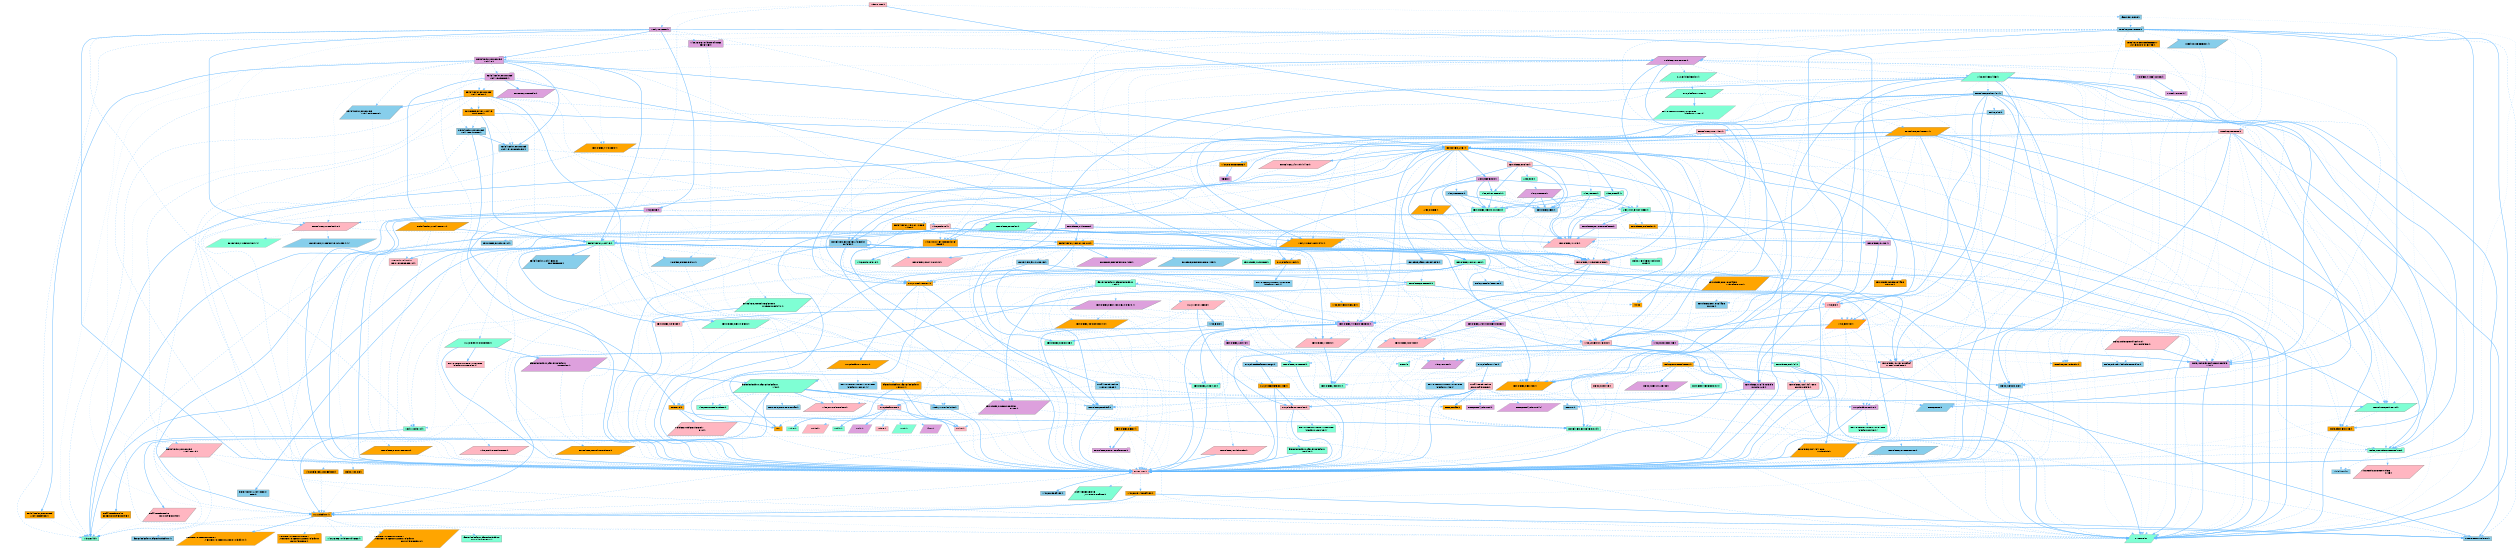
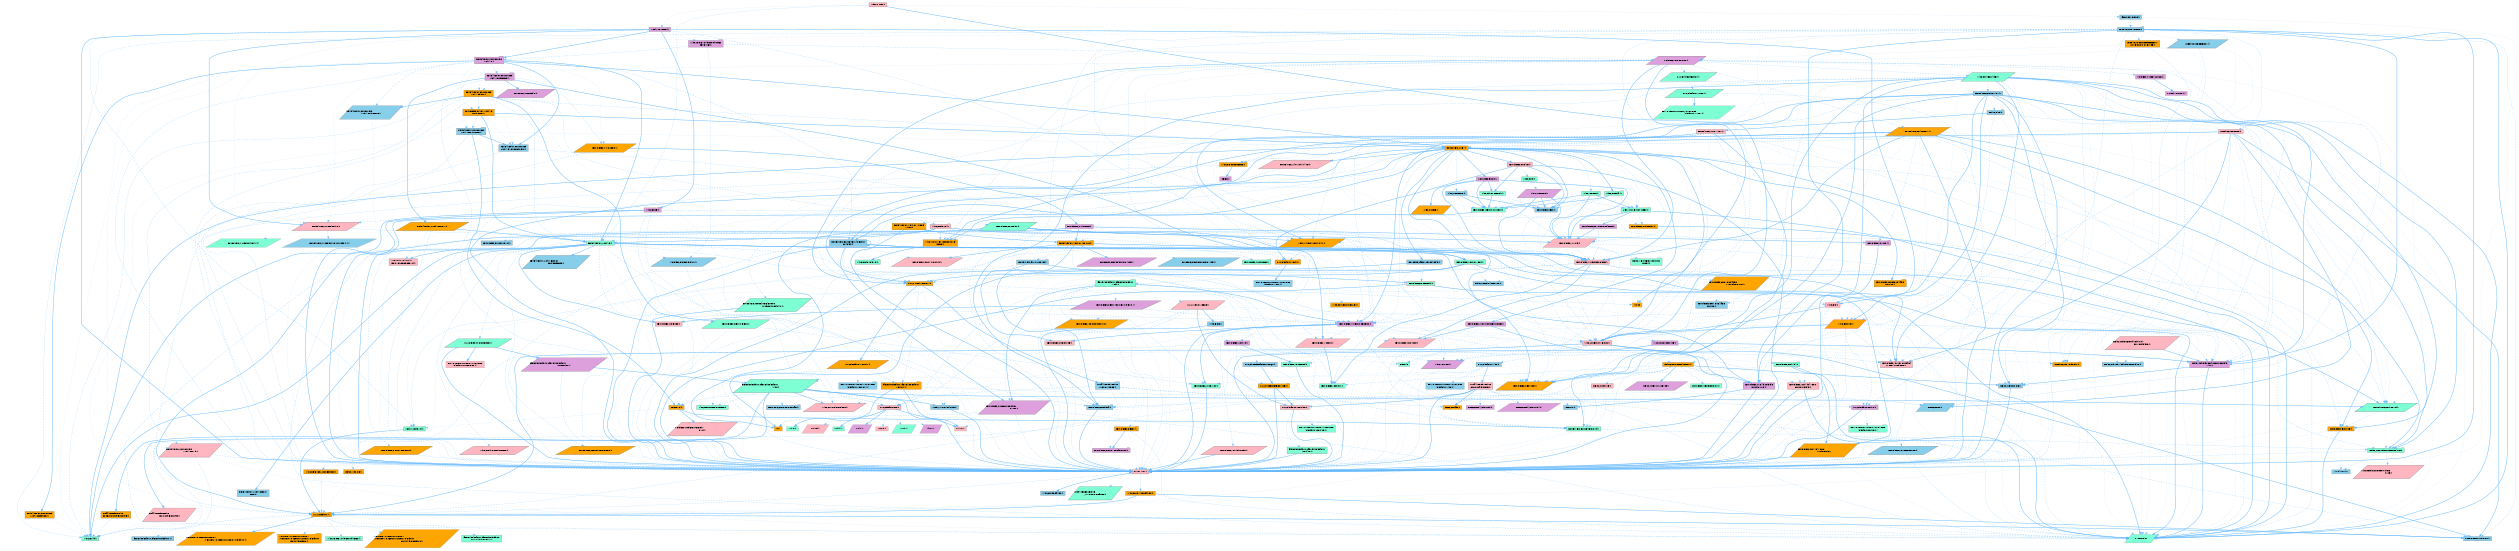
edge "Algo/HeapSort.h" -> "Algo/Impl/BinaryHeap.h": now "Algo/StableSort.h" -> "Algo/Impl/BinaryHeap.h"
node "Templates/IsPODType.h": fillcolor aquamarine -> lightpink
